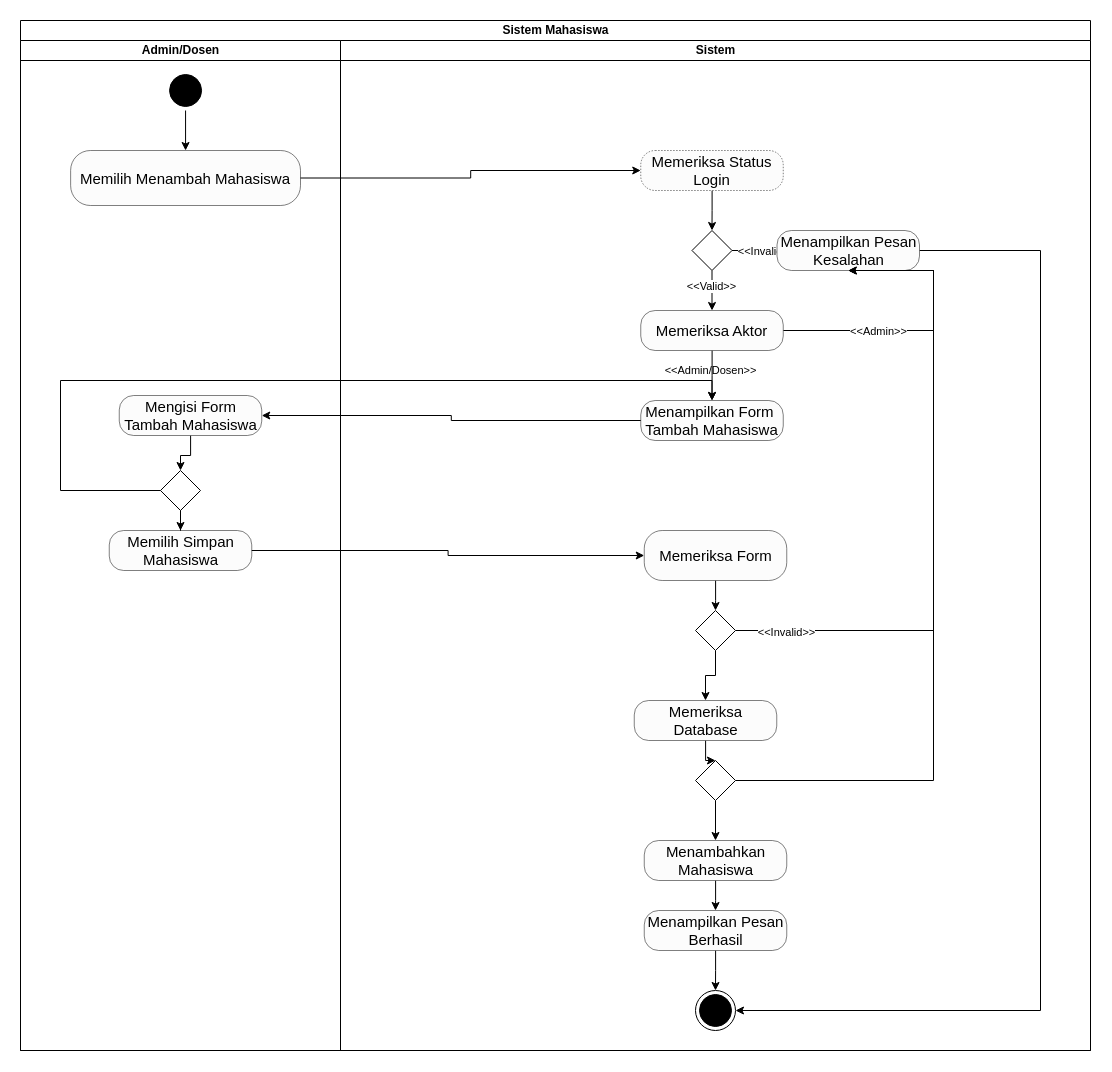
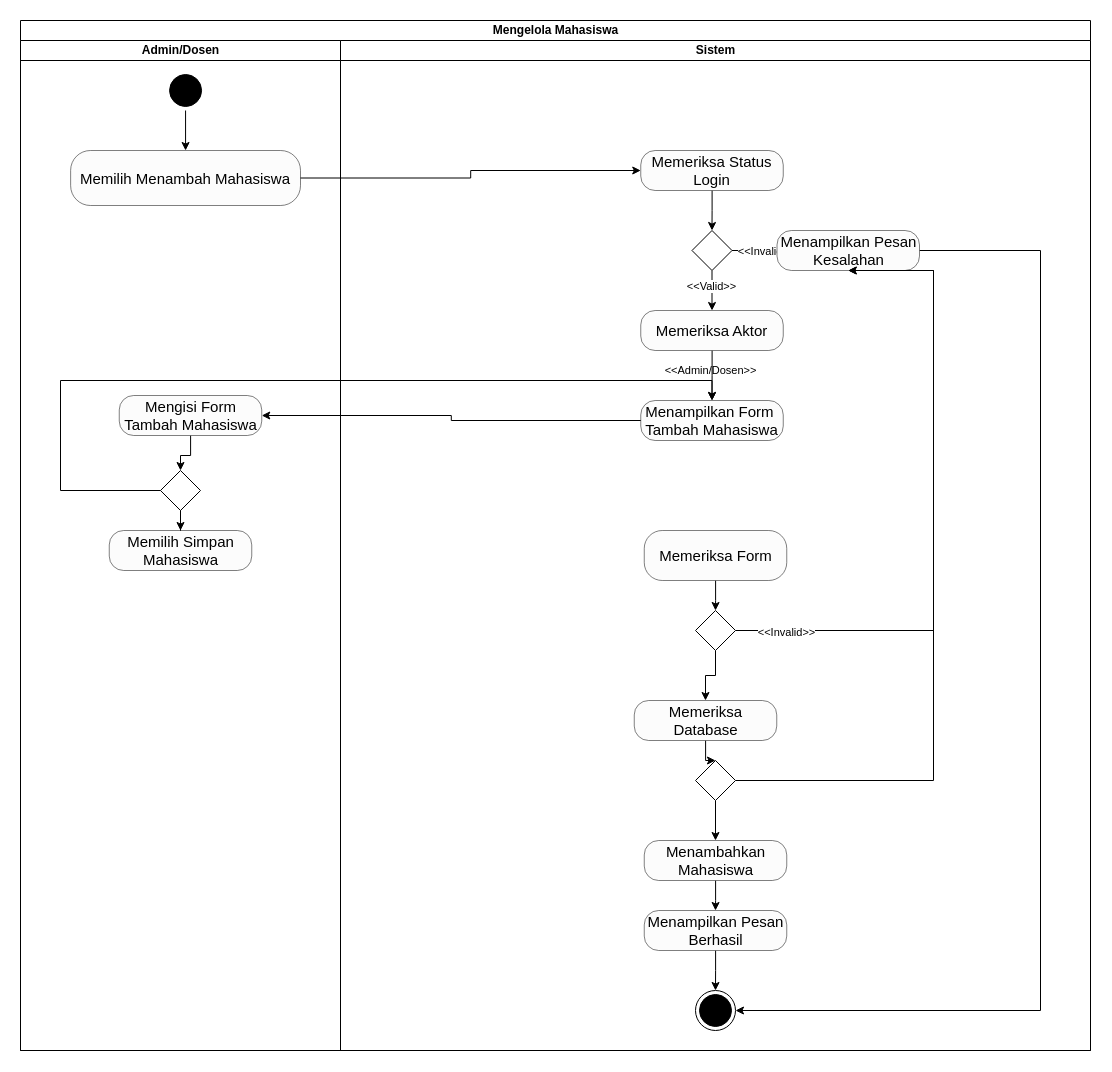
node "Sistem Mahasiswa": label "Sistem Mahasiswa" -> "Mengelola Mahasiswa"
node "Memeriksa Status Login": style dashed -> solid
edge "Memeriksa Aktor" -> "Menampilkan Pesan Kesalahan": removed, label "<<Admin>>"
edge "Memilih Simpan Mahasiswa" -> "Memeriksa Form": removed
